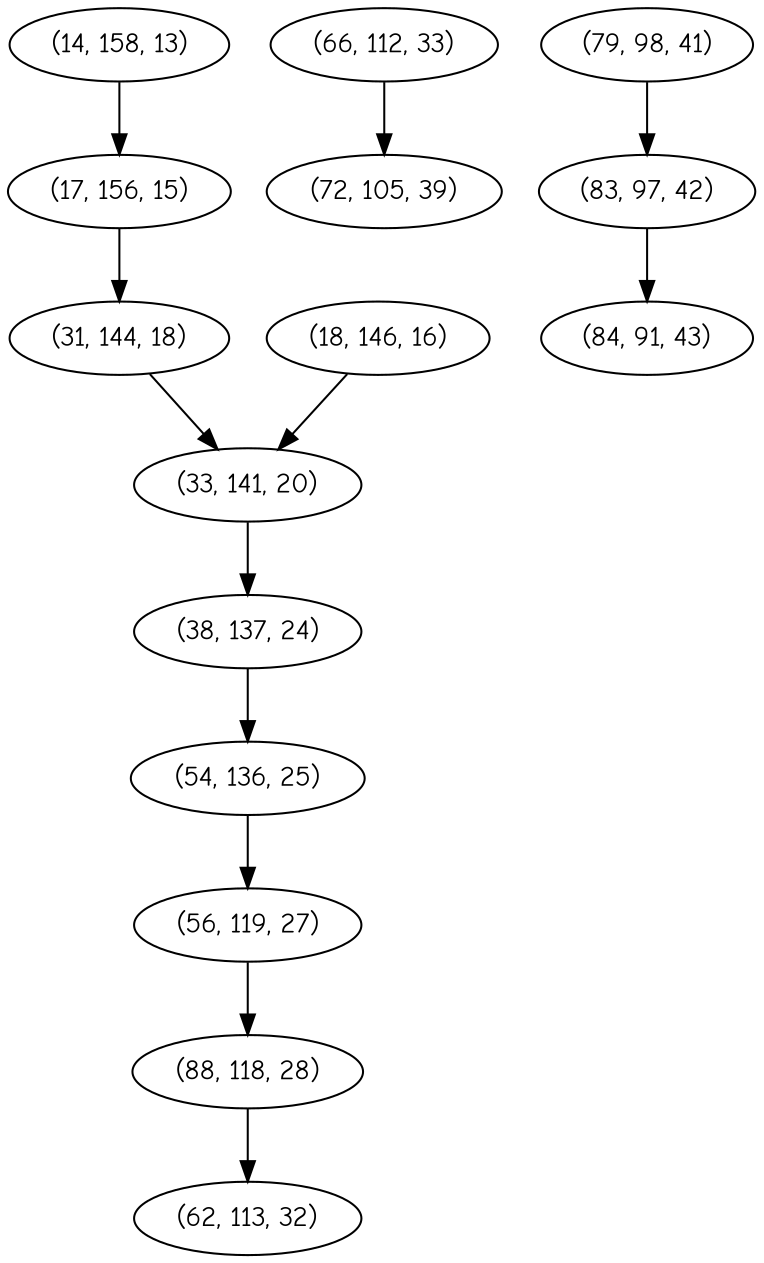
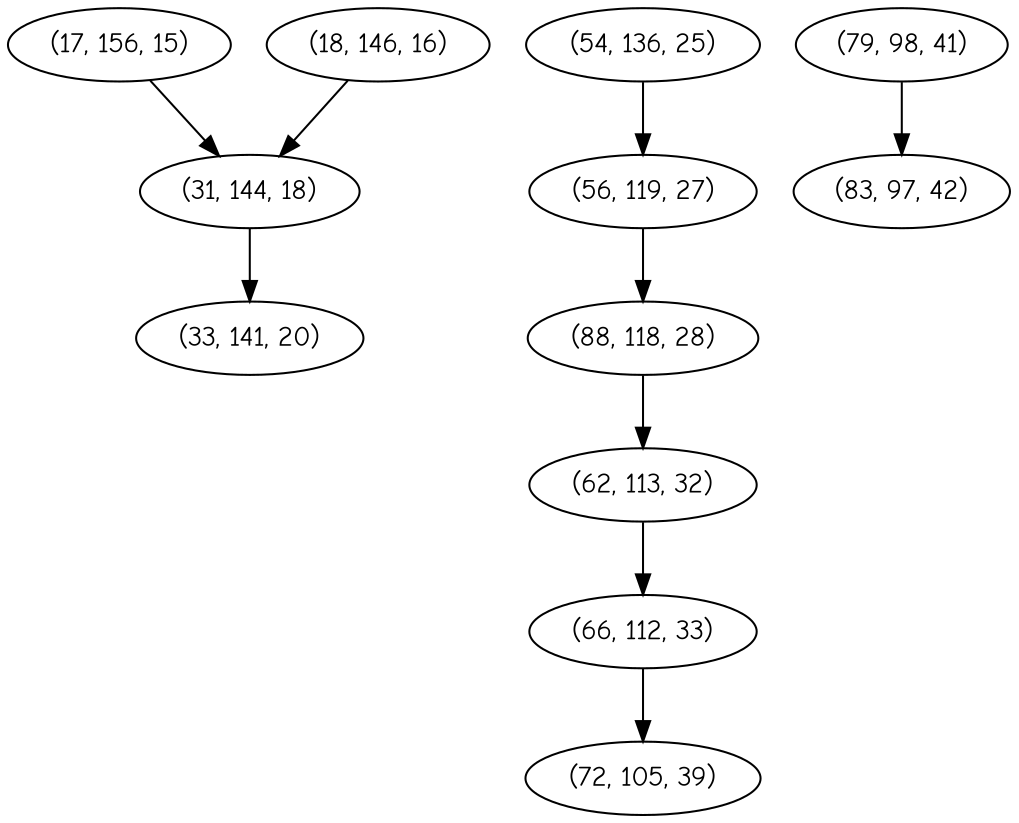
node "(14, 158, 13)": removed
node "(84, 91, 43)": removed
edge "(18, 146, 16)" -> "(33, 141, 20)": now "(18, 146, 16)" -> "(31, 144, 18)"
edge "(62, 113, 32)" -> "(66, 112, 33)": added
node "(38, 137, 24)": removed
